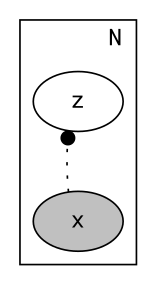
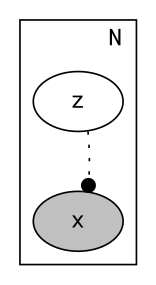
edge "x" -> "z": reversed
